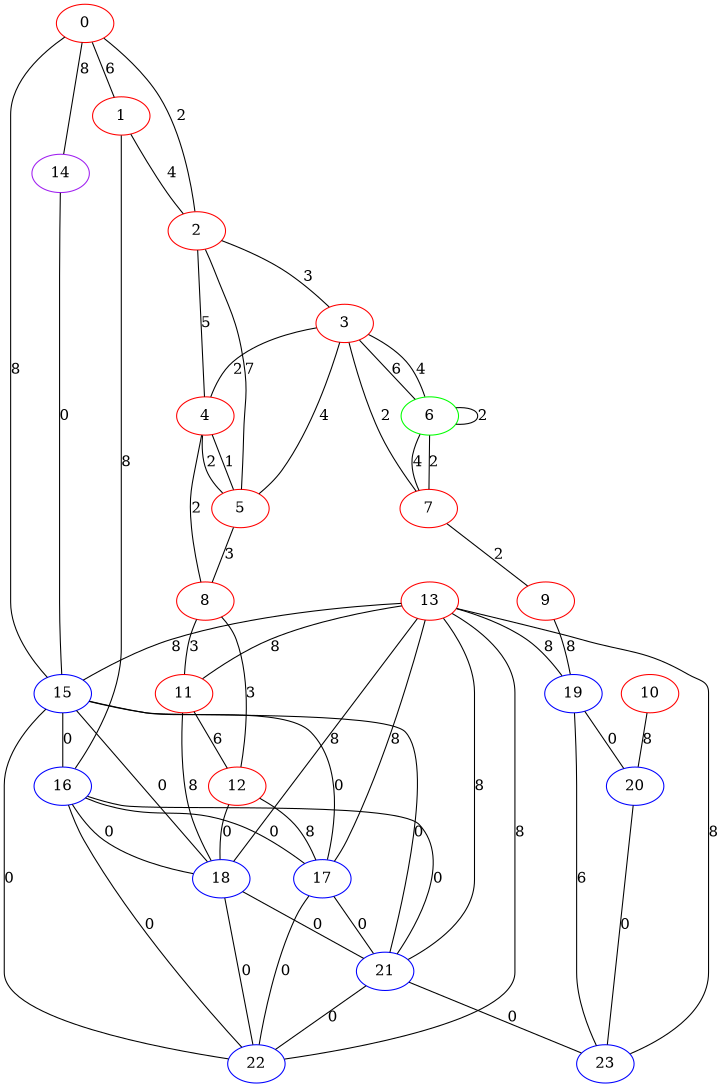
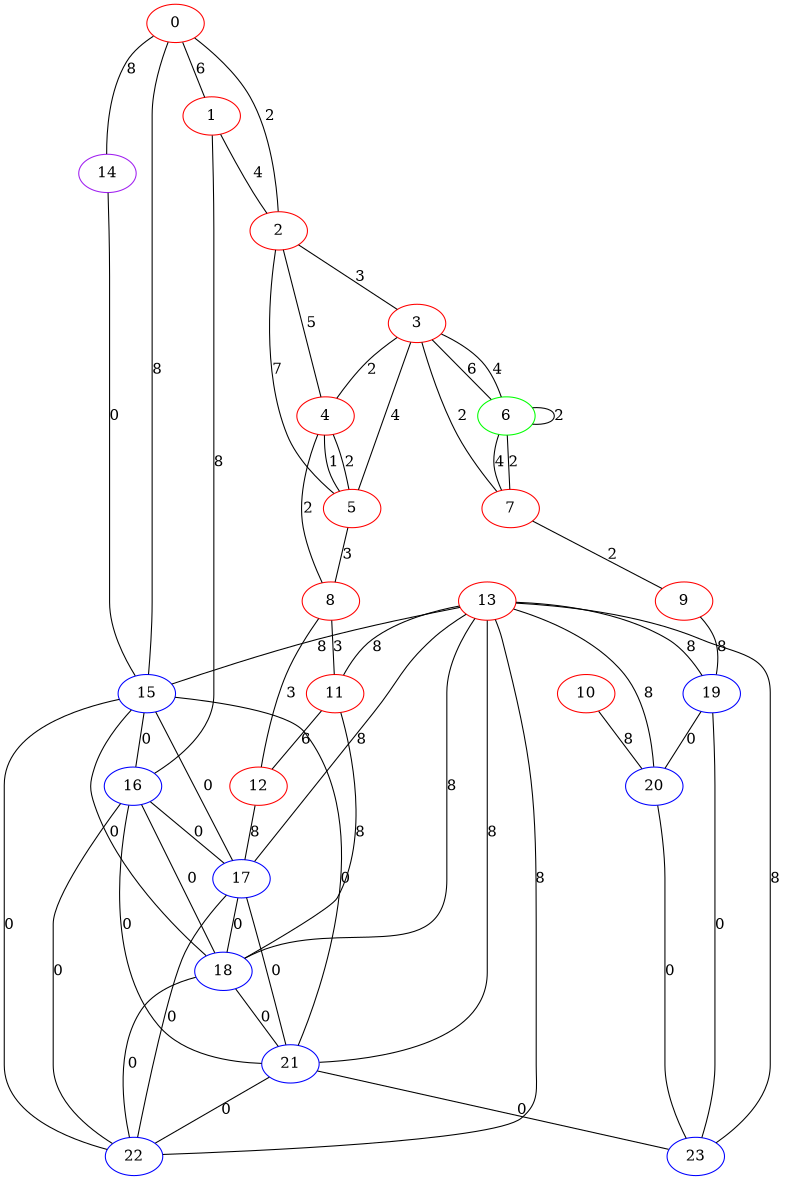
edge "13" -- "20": added, label "8"
edge "12" -- "18": now "17" -- "18"
edge "19" -- "23": label "6" -> "0"
